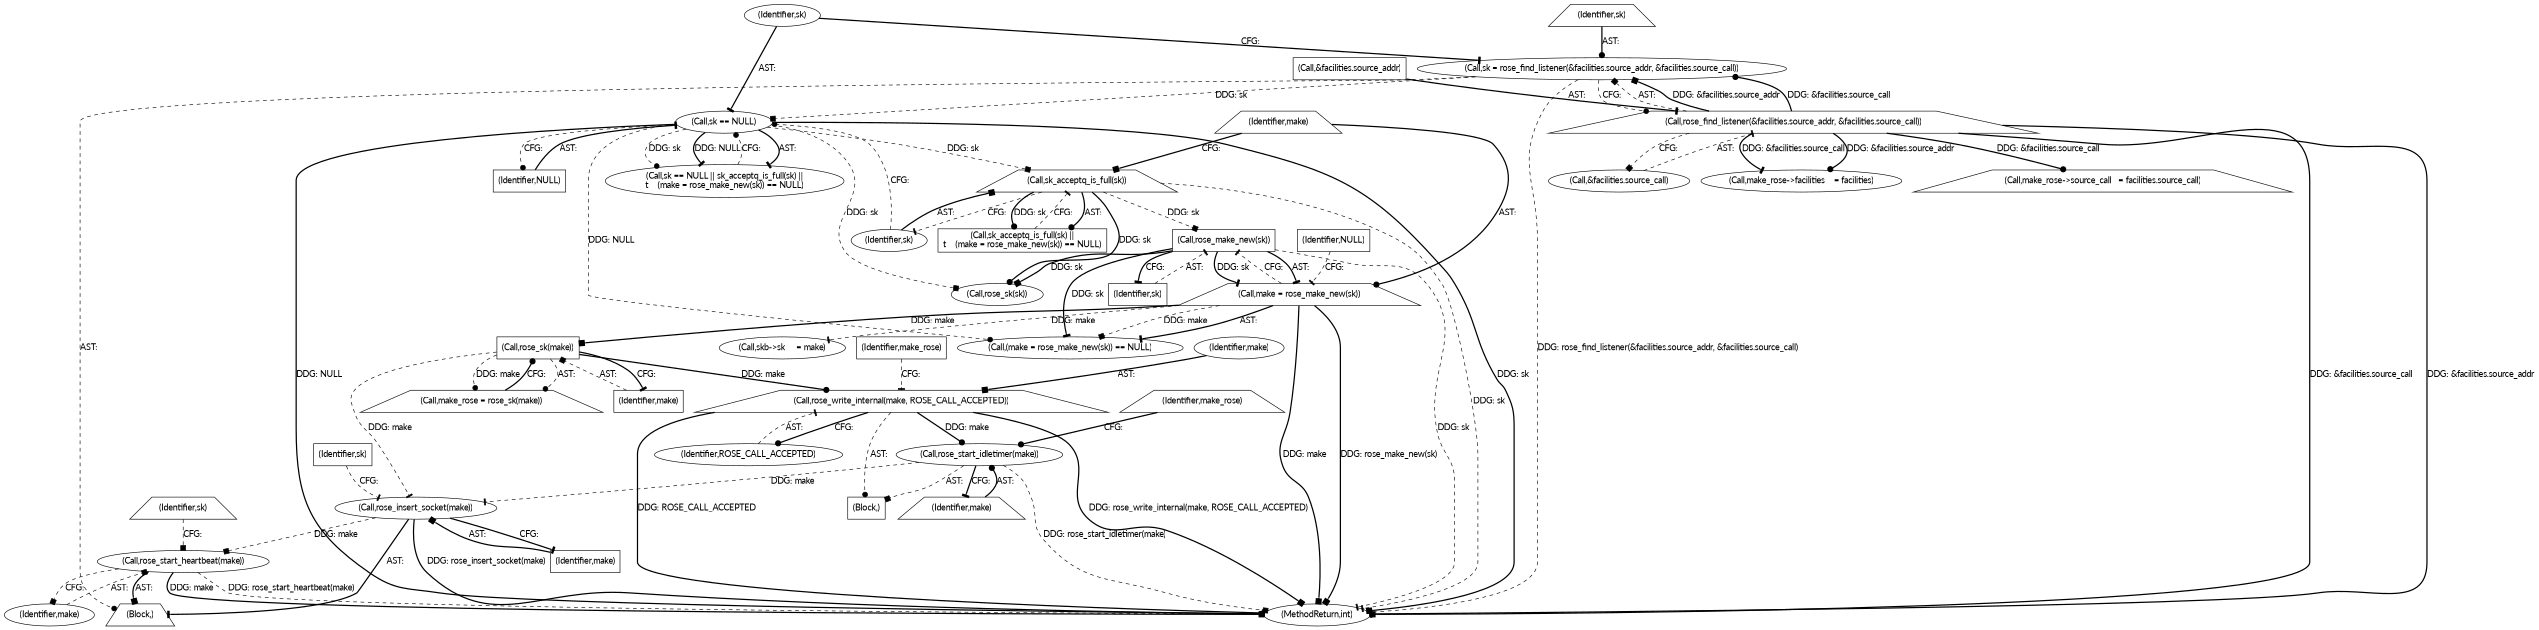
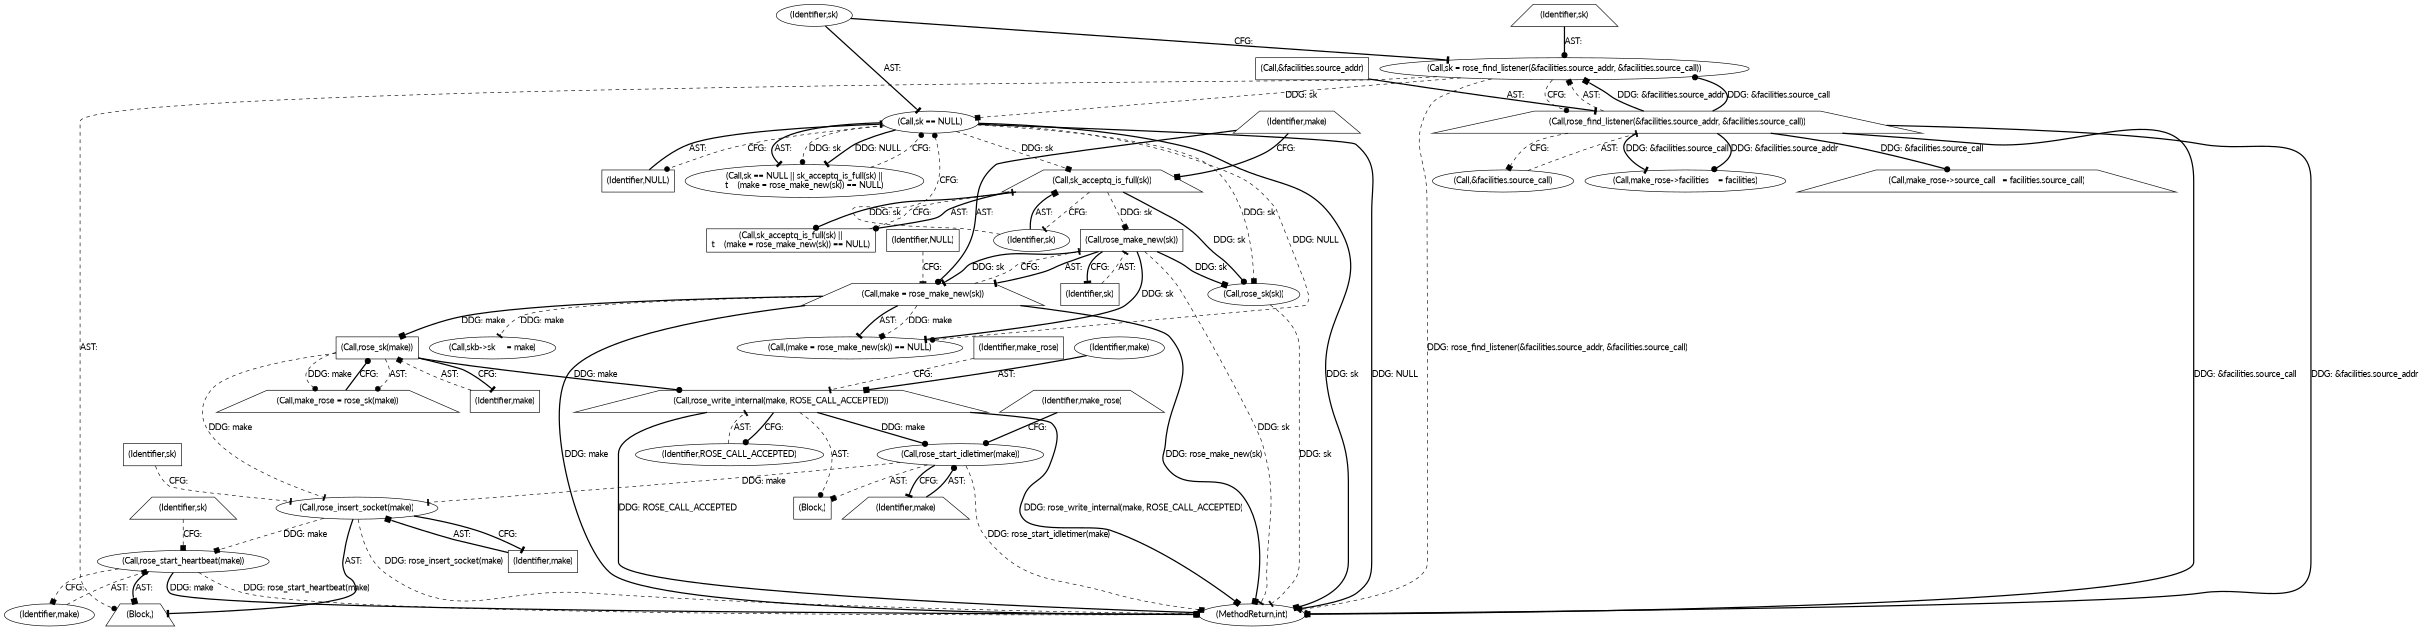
edge "(Call,sk_acceptq_is_full(sk))" -> "(MethodReturn,int)": now "(Call,rose_sk(sk))" -> "(MethodReturn,int)"
edge "(Call,rose_insert_socket(make))" -> "(MethodReturn,int)": style bold -> dashed
